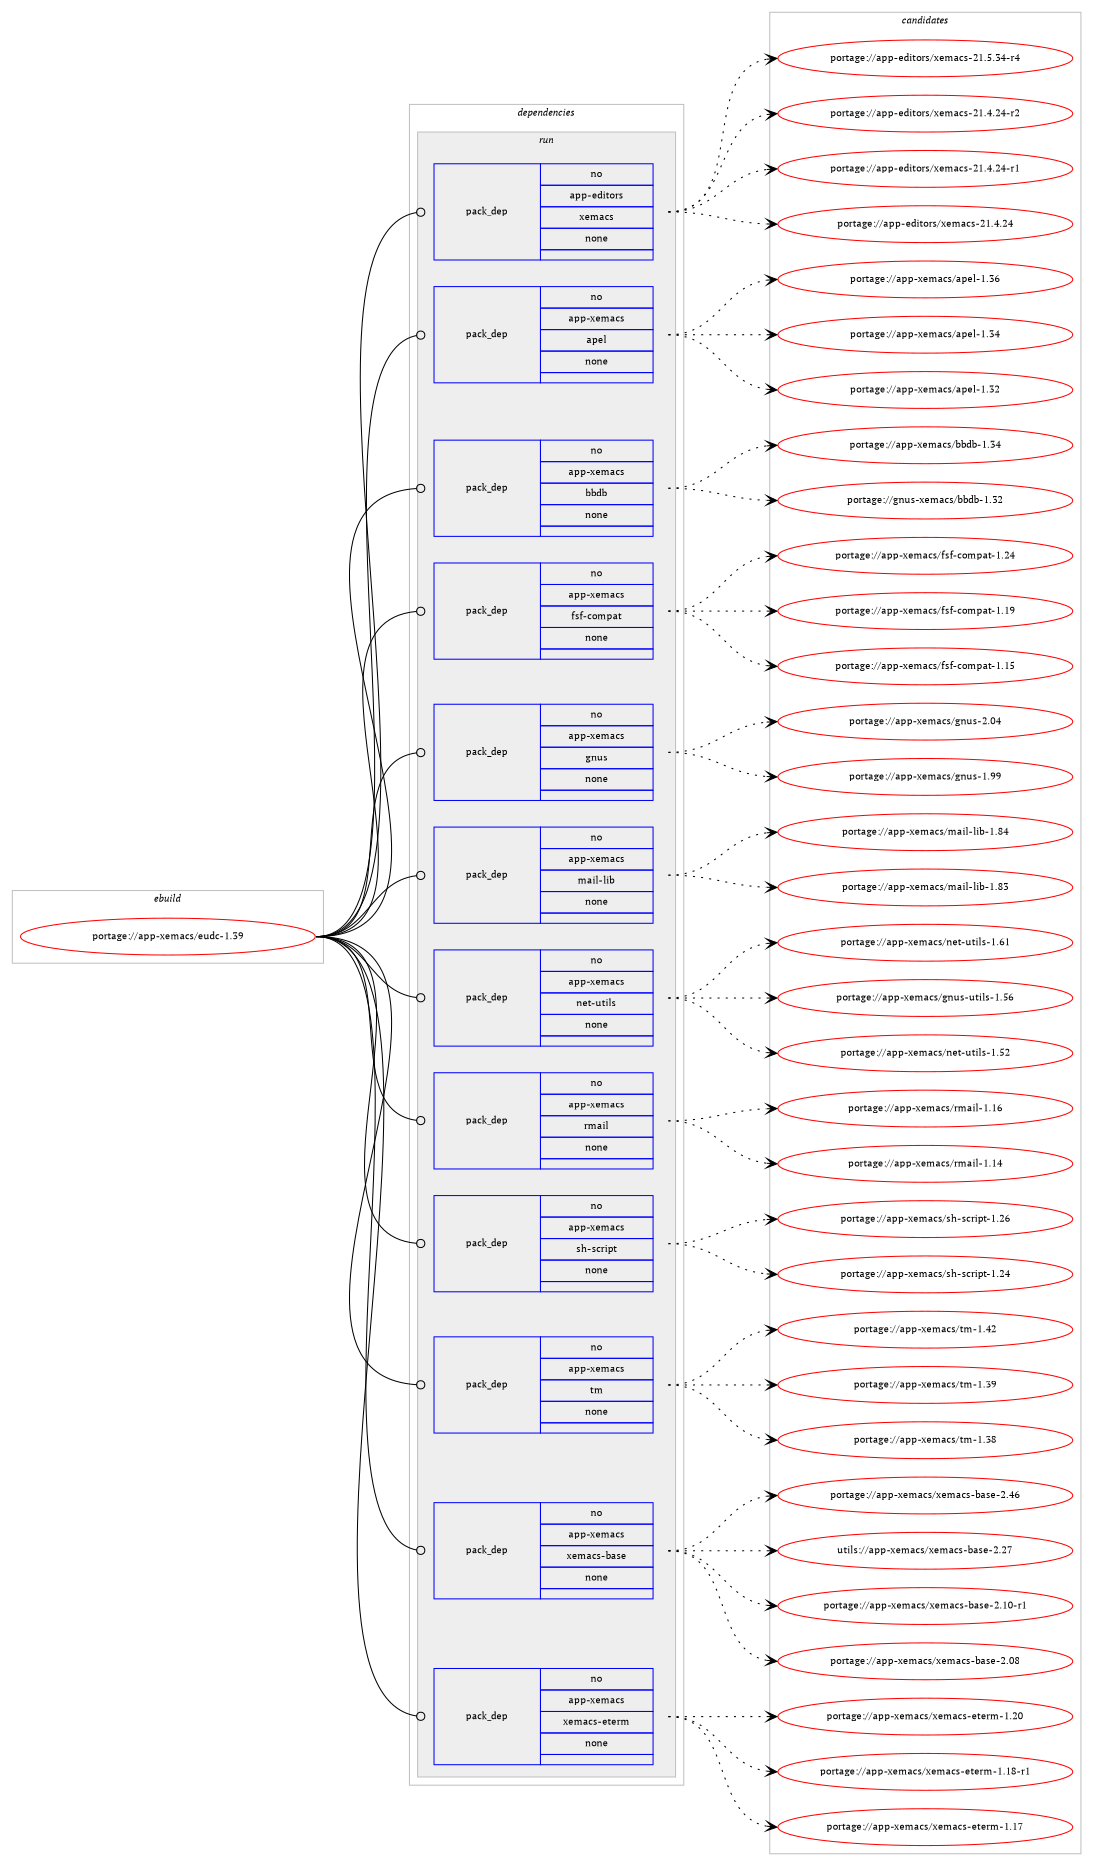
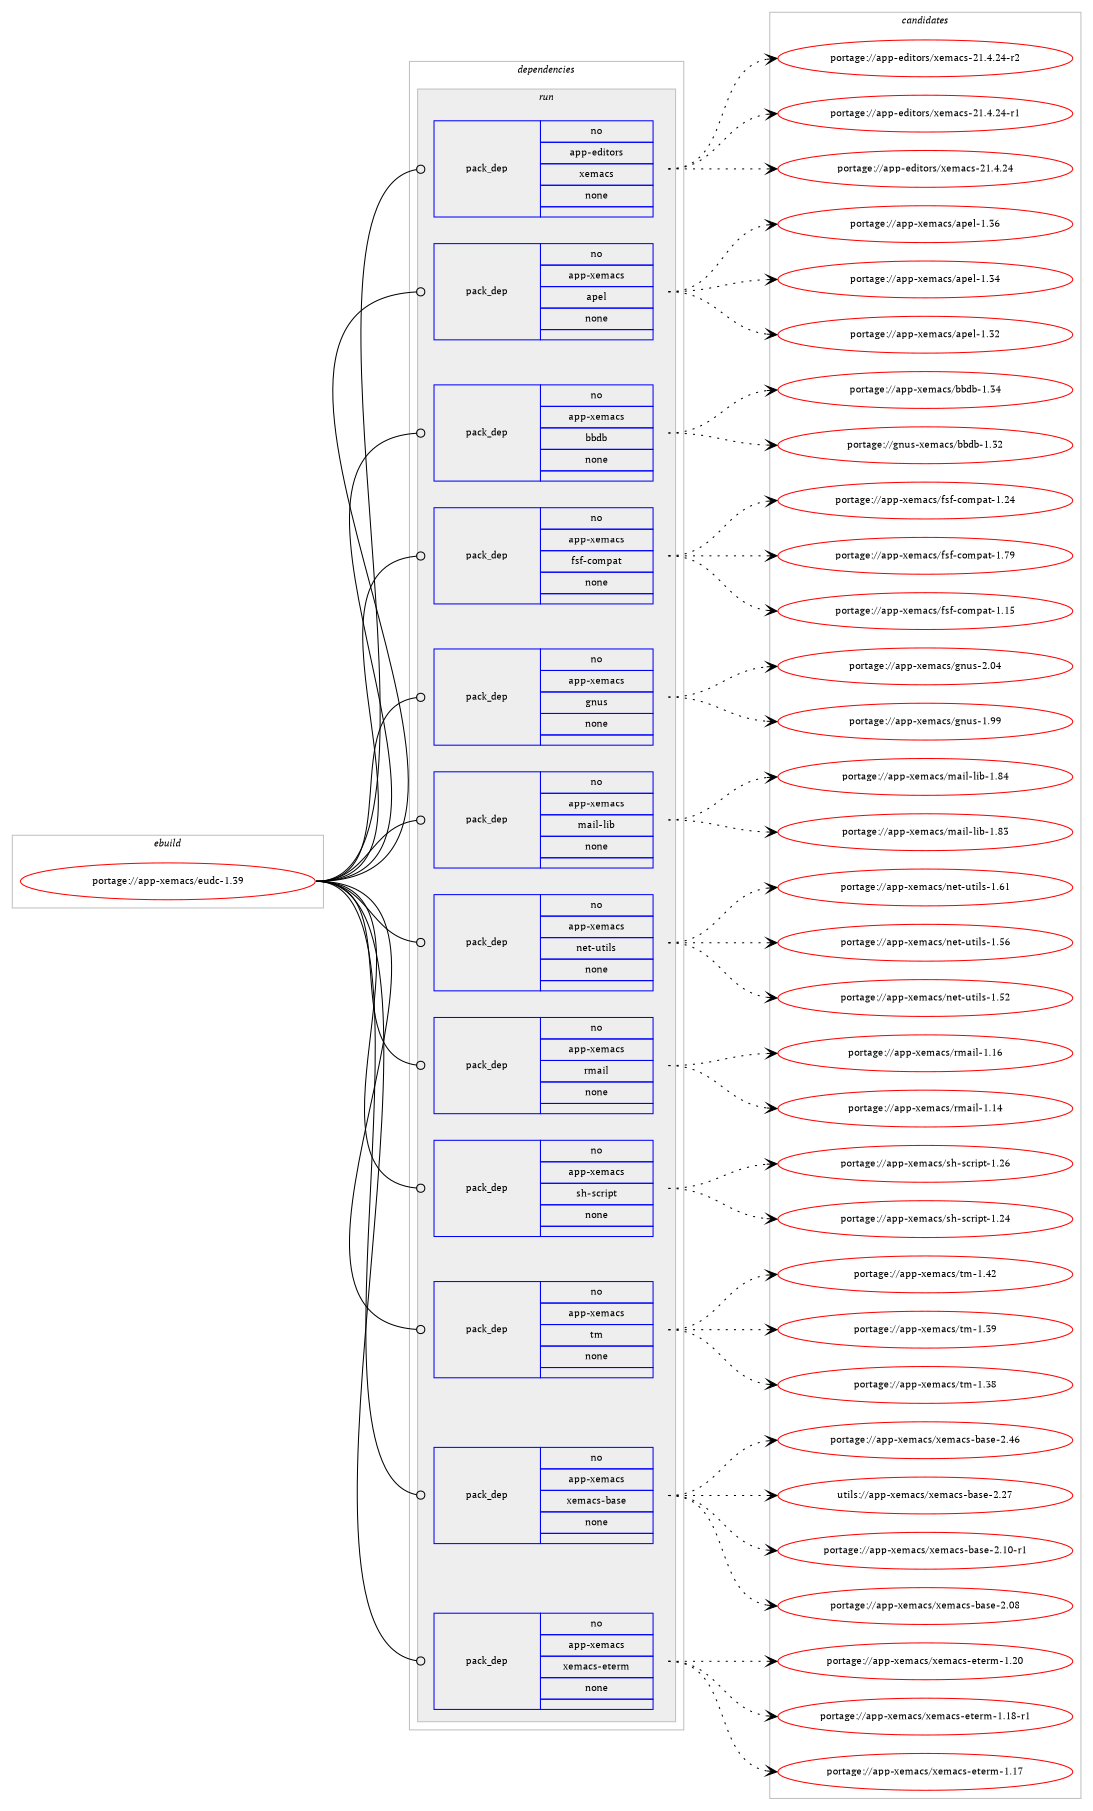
node "portage://app-editors/xemacs-21.5.34-r4": removed
node "portage://app-xemacs/fsf-compat-1.19": label "portage://app-xemacs/fsf-compat-1.19" -> "portage://app-xemacs/fsf-compat-1.79"
node "portage://app-xemacs/gnus-utils-1.56": label "portage://app-xemacs/gnus-utils-1.56" -> "portage://app-xemacs/net-utils-1.56"
